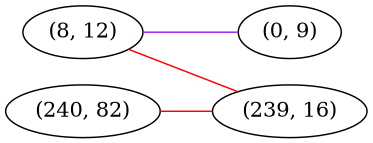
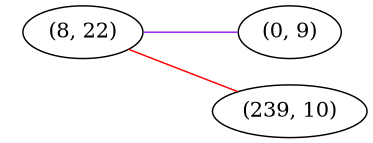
node "(8, 12)": label "(8, 12)" -> "(8, 22)"
node "(240, 82)": removed
node "(239, 16)": label "(239, 16)" -> "(239, 10)"
